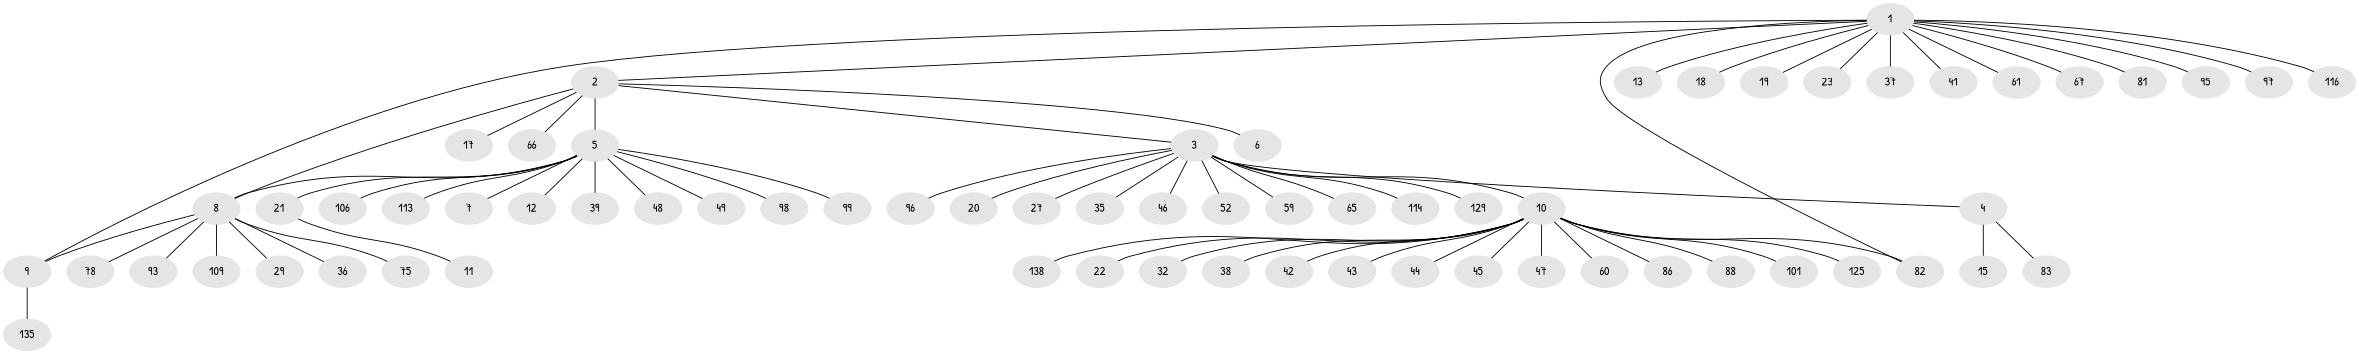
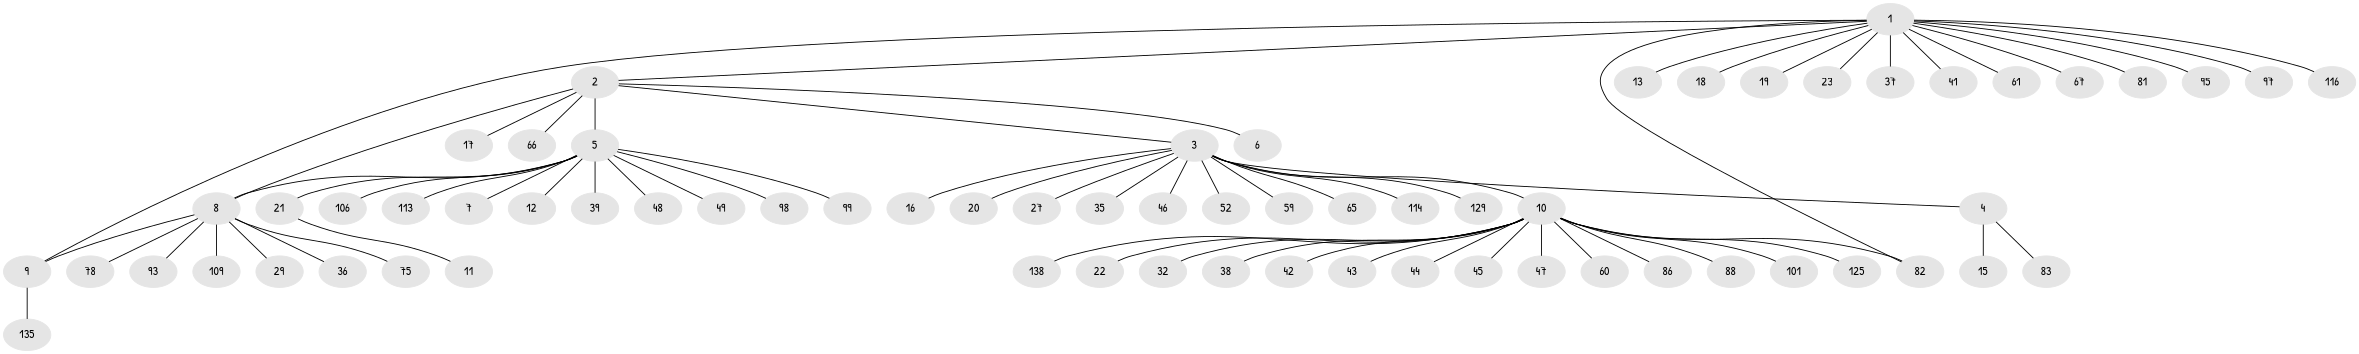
node "96": label "96" -> "16"
